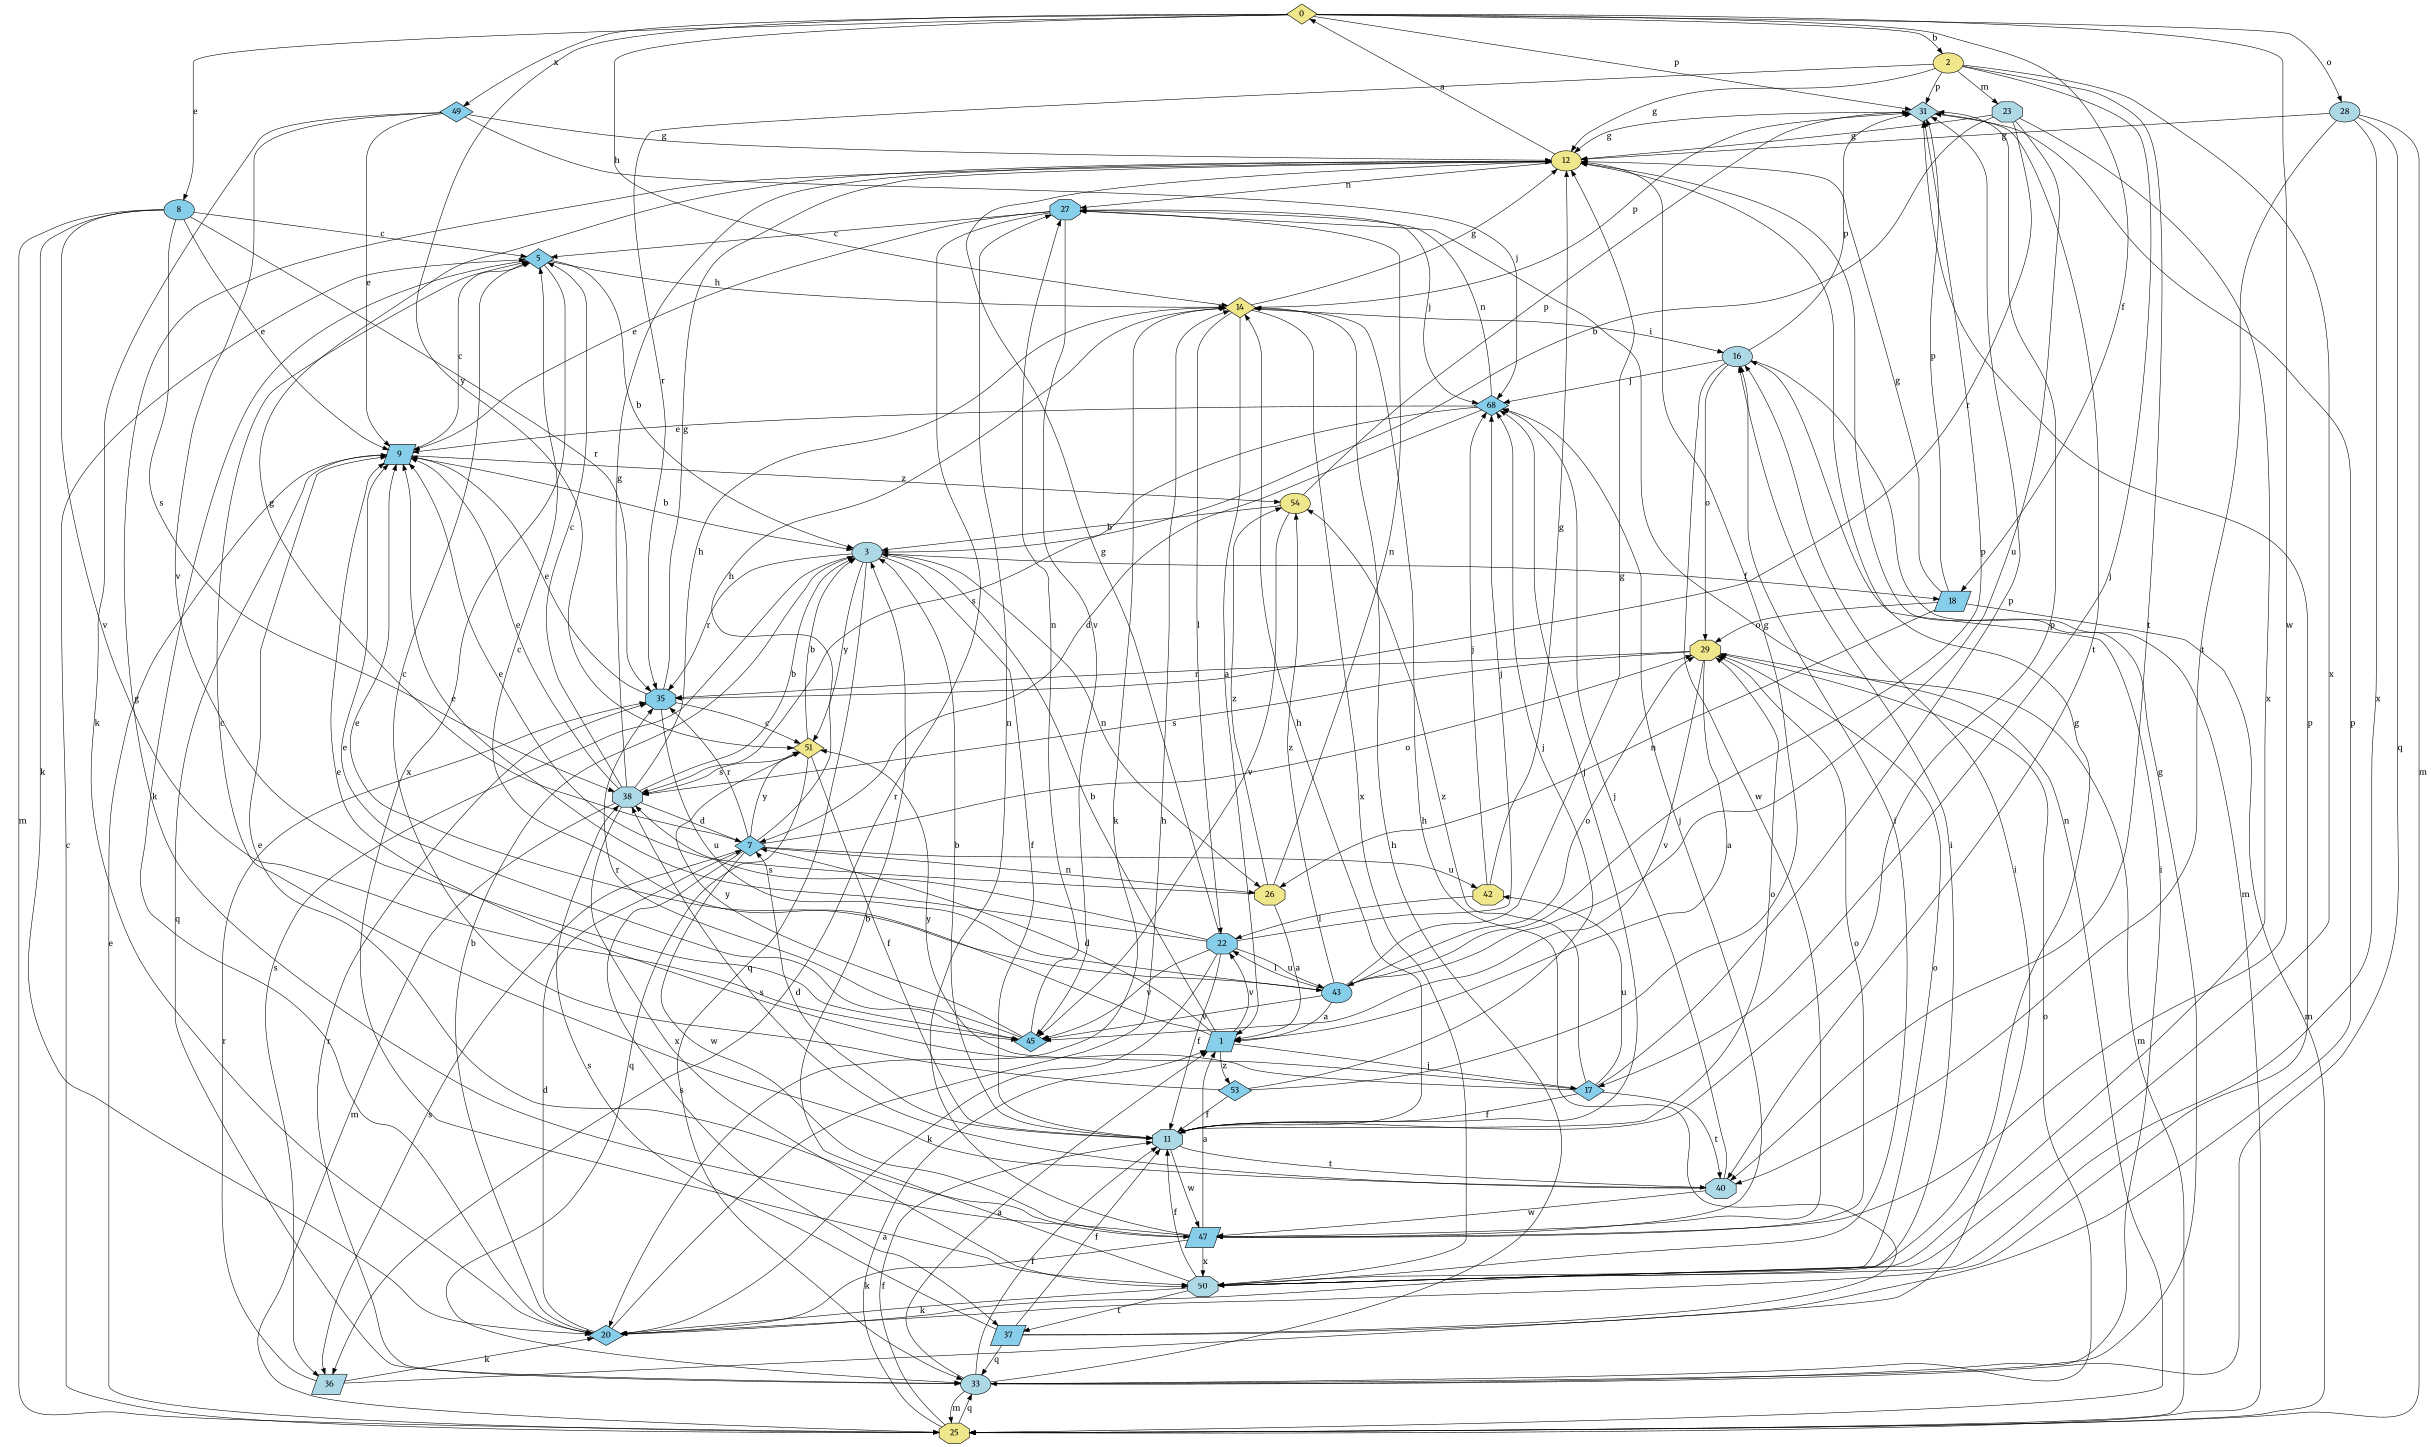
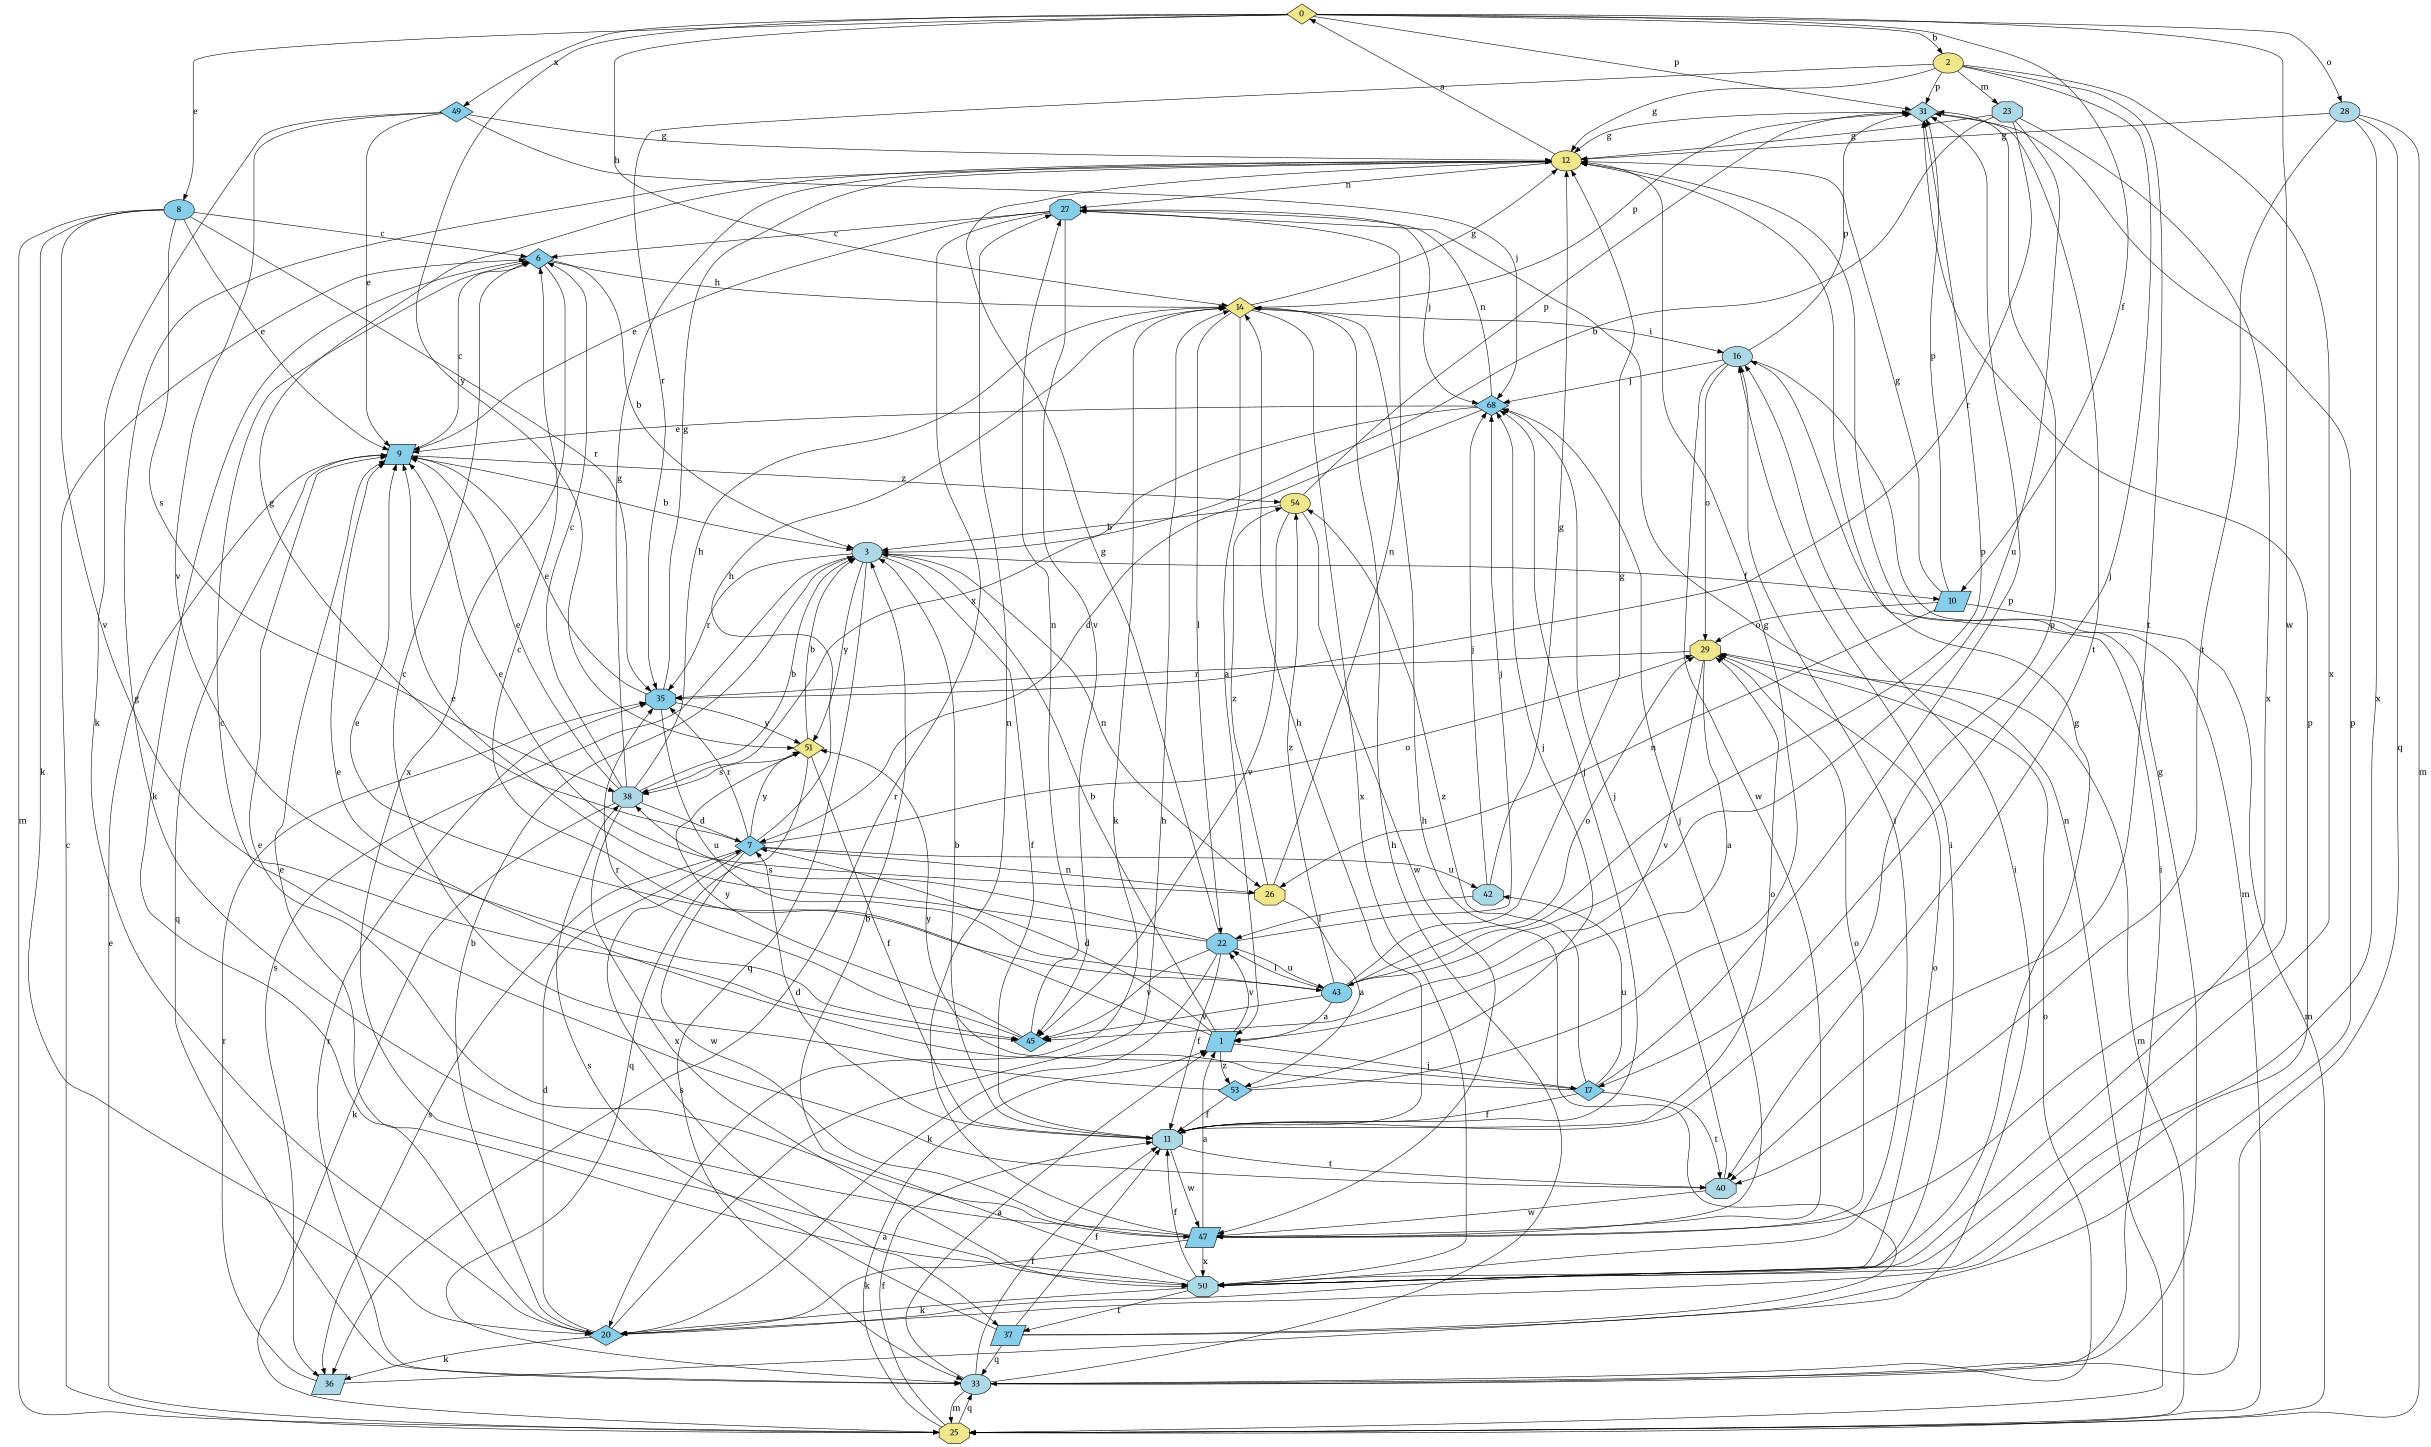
node "5": label "5" -> "6"
edge "68" -> "38": label "s" -> "x"
node "18": label "18" -> "10"
edge "29" -> "38": removed, label "s"
edge "35" -> "51": label "c" -> "y"
edge "45" -> "9": now "50" -> "9"
node "42": fillcolor khaki -> lightblue
edge "54" -> "47": added, label "w"
edge "26" -> "1": now "26" -> "53"
edge "38" -> "25": label "m" -> "k"
edge "40" -> "38": removed, label "s"
edge "36" -> "20": reversed
